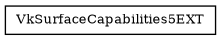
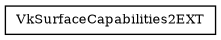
node "VkSurfaceCapabilities5EXT": label "VkSurfaceCapabilities5EXT" -> "VkSurfaceCapabilities2EXT"
